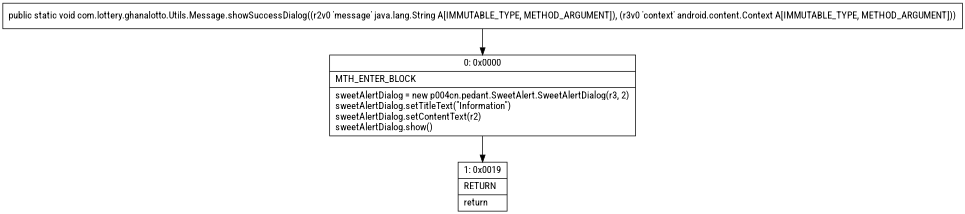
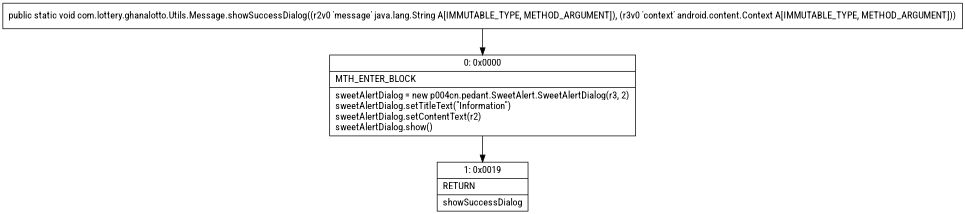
node "1: 0x0019": text "return" -> "showSuccessDialog"
